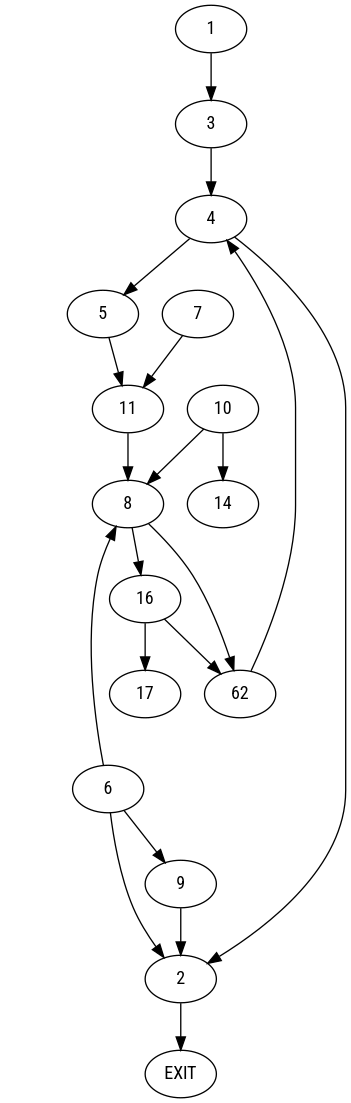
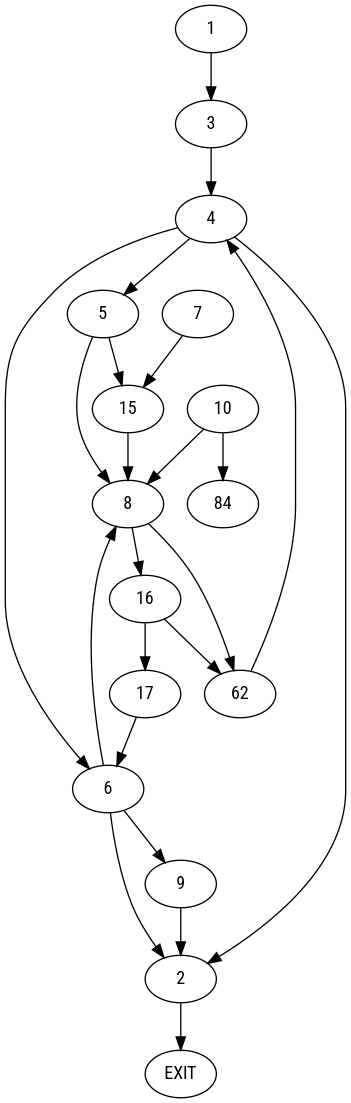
edge "5" -> "8": added
node "11": label "11" -> "15"
edge "4" -> "6": added
node "14": label "14" -> "84"
edge "17" -> "6": added
